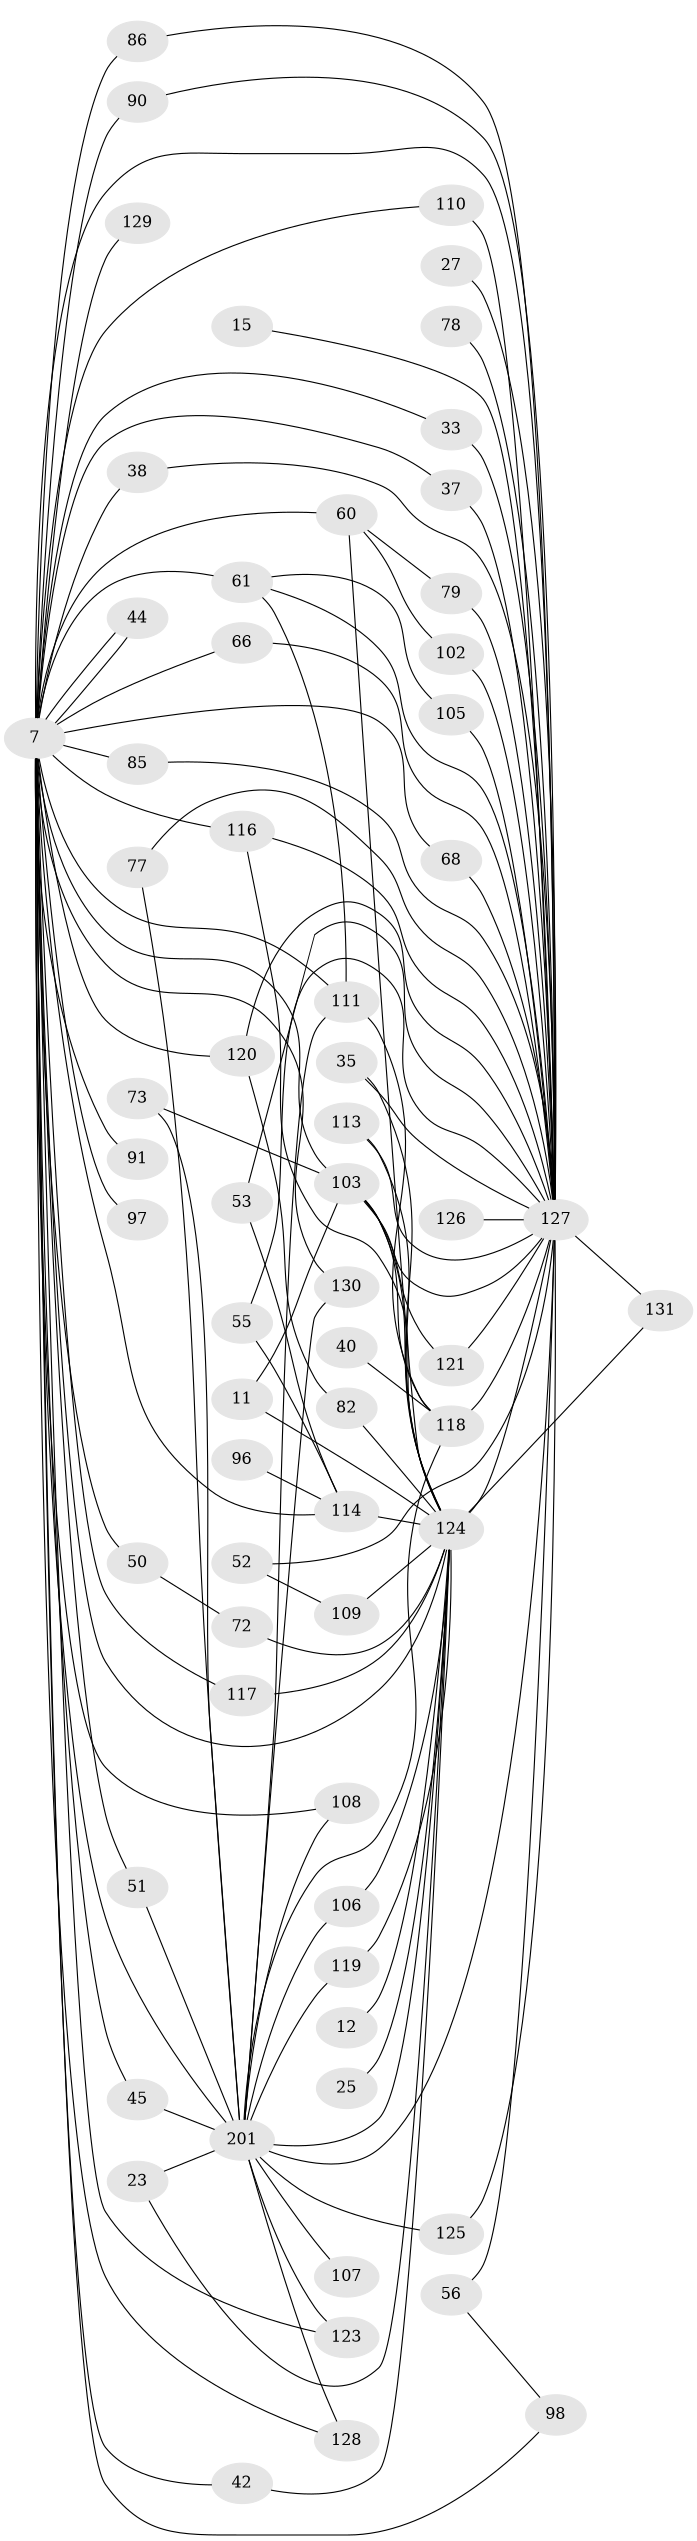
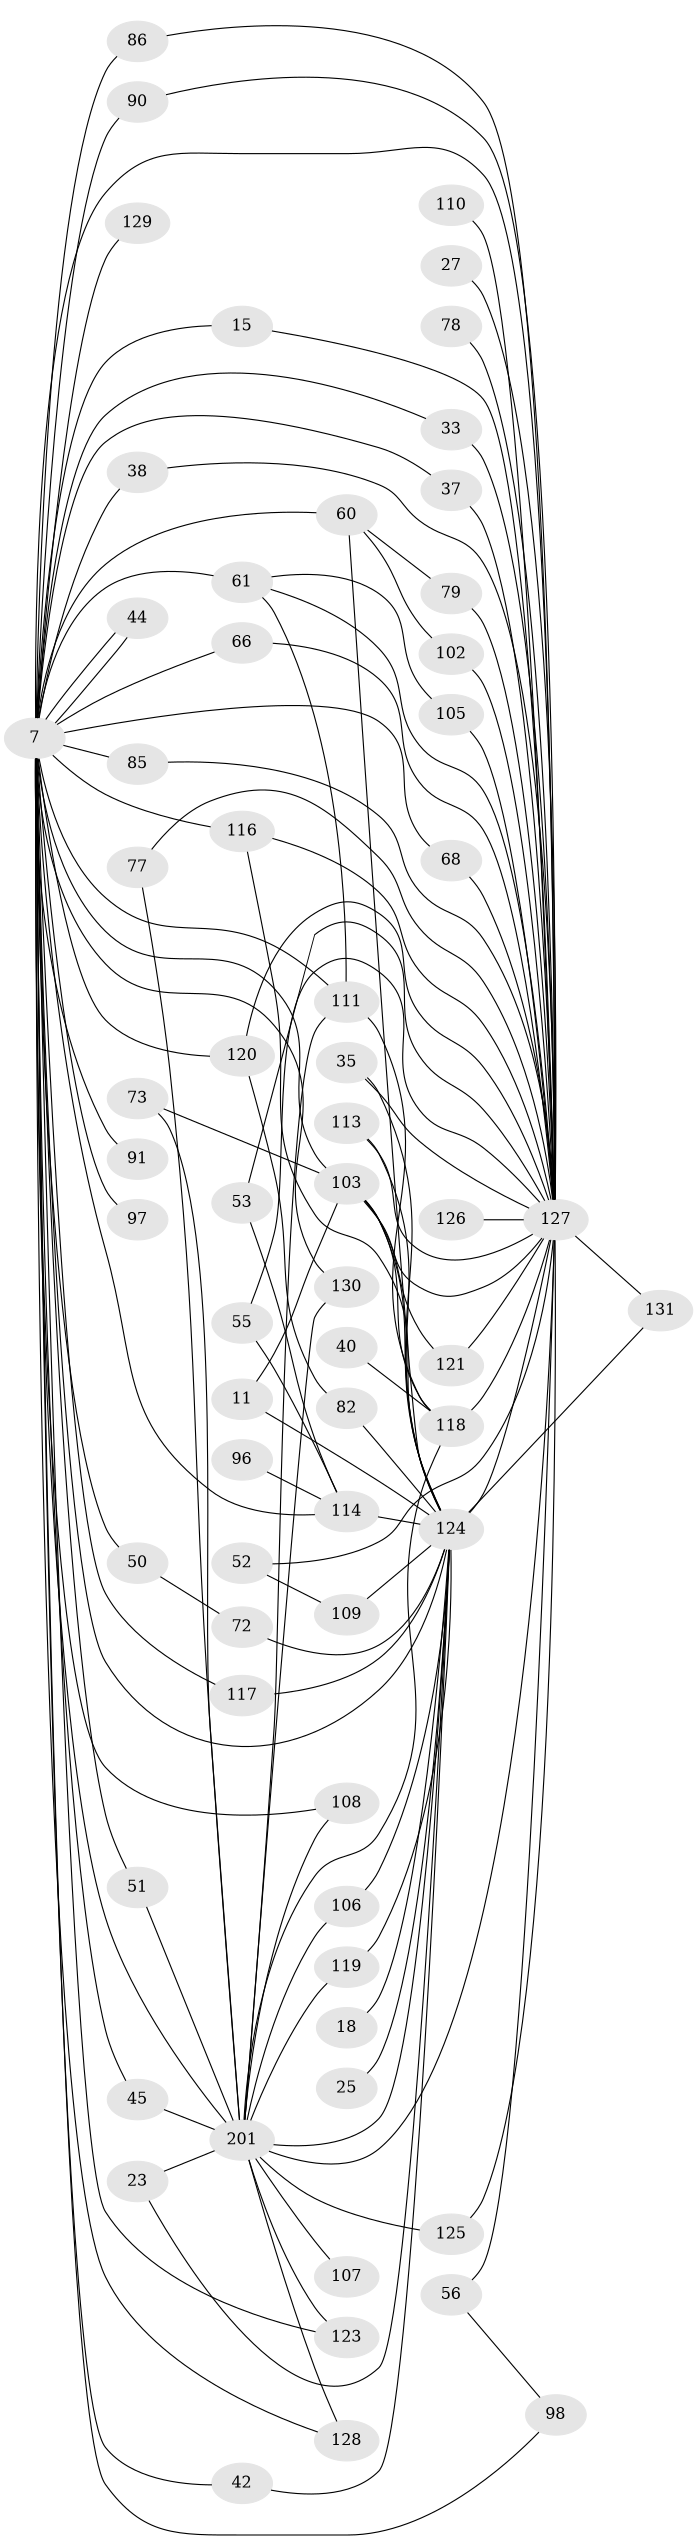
edge "110" -- "7": now "15" -- "7"
node "12": label "12" -> "18"
